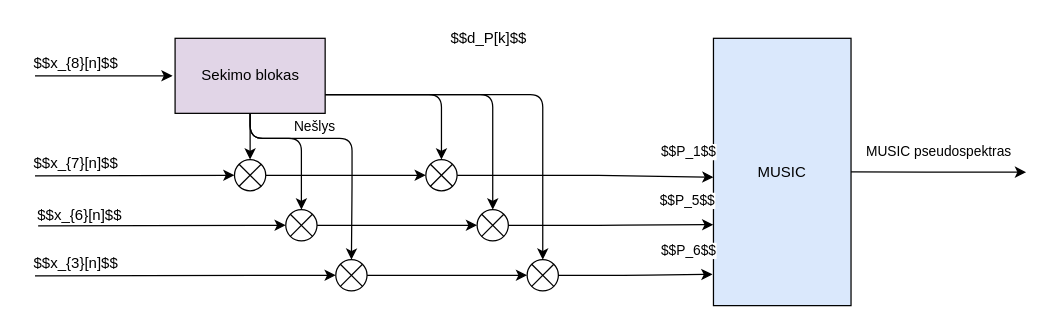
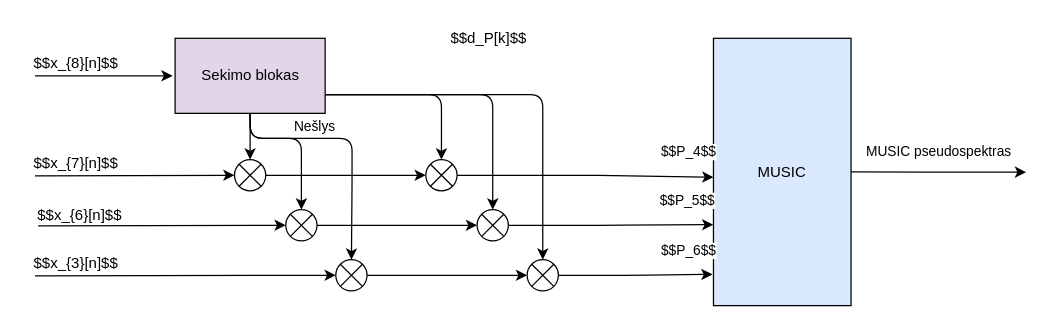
node "$$P_1$$": label "$$P_1$$" -> "$$P_4$$"
